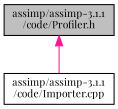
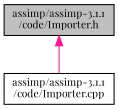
node "assimp/assimp-3.1.1 /code/Profiler.h": label "assimp/assimp-3.1.1 /code/Profiler.h" -> "assimp/assimp-3.1.1 /code/Importer.h"
